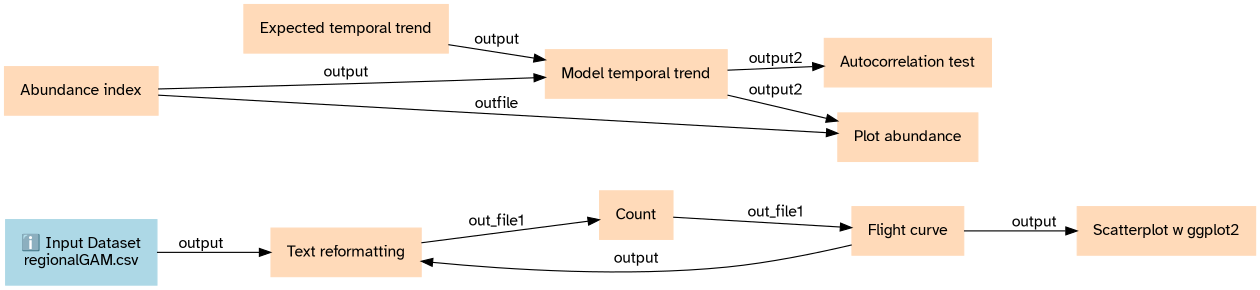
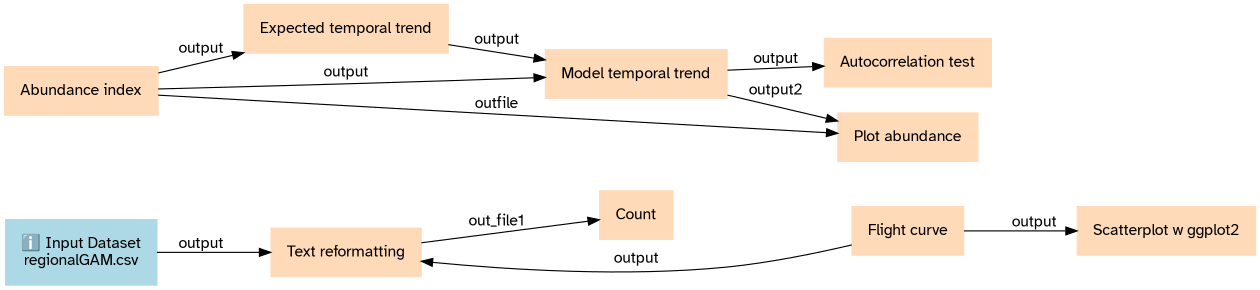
edge "Model temporal trend" -> "Autocorrelation test": label "output2" -> "output"
edge "Abundance index" -> "Expected temporal trend": added, label "output"
edge "Count" -> "Flight curve": removed, label "out_file1"
